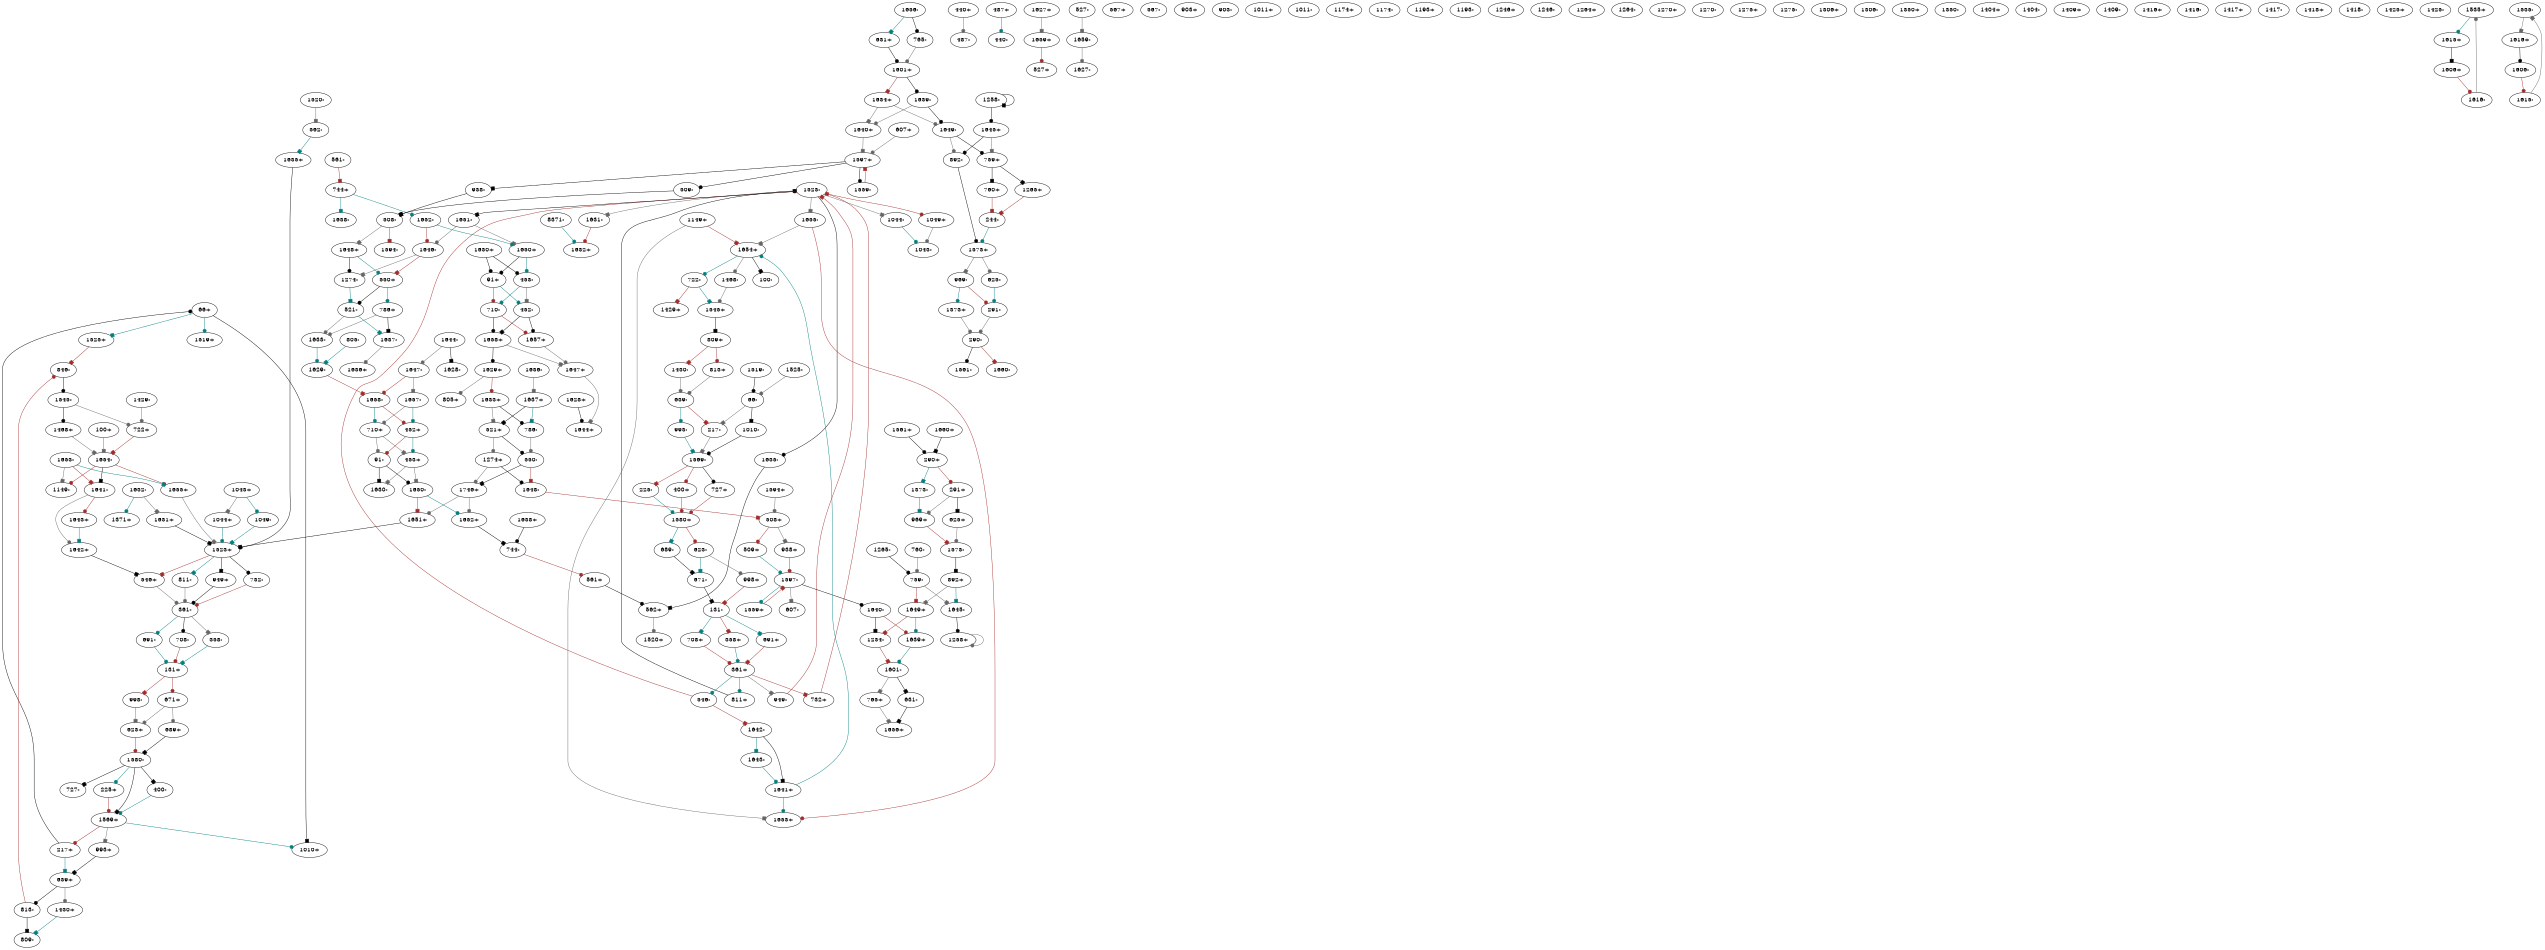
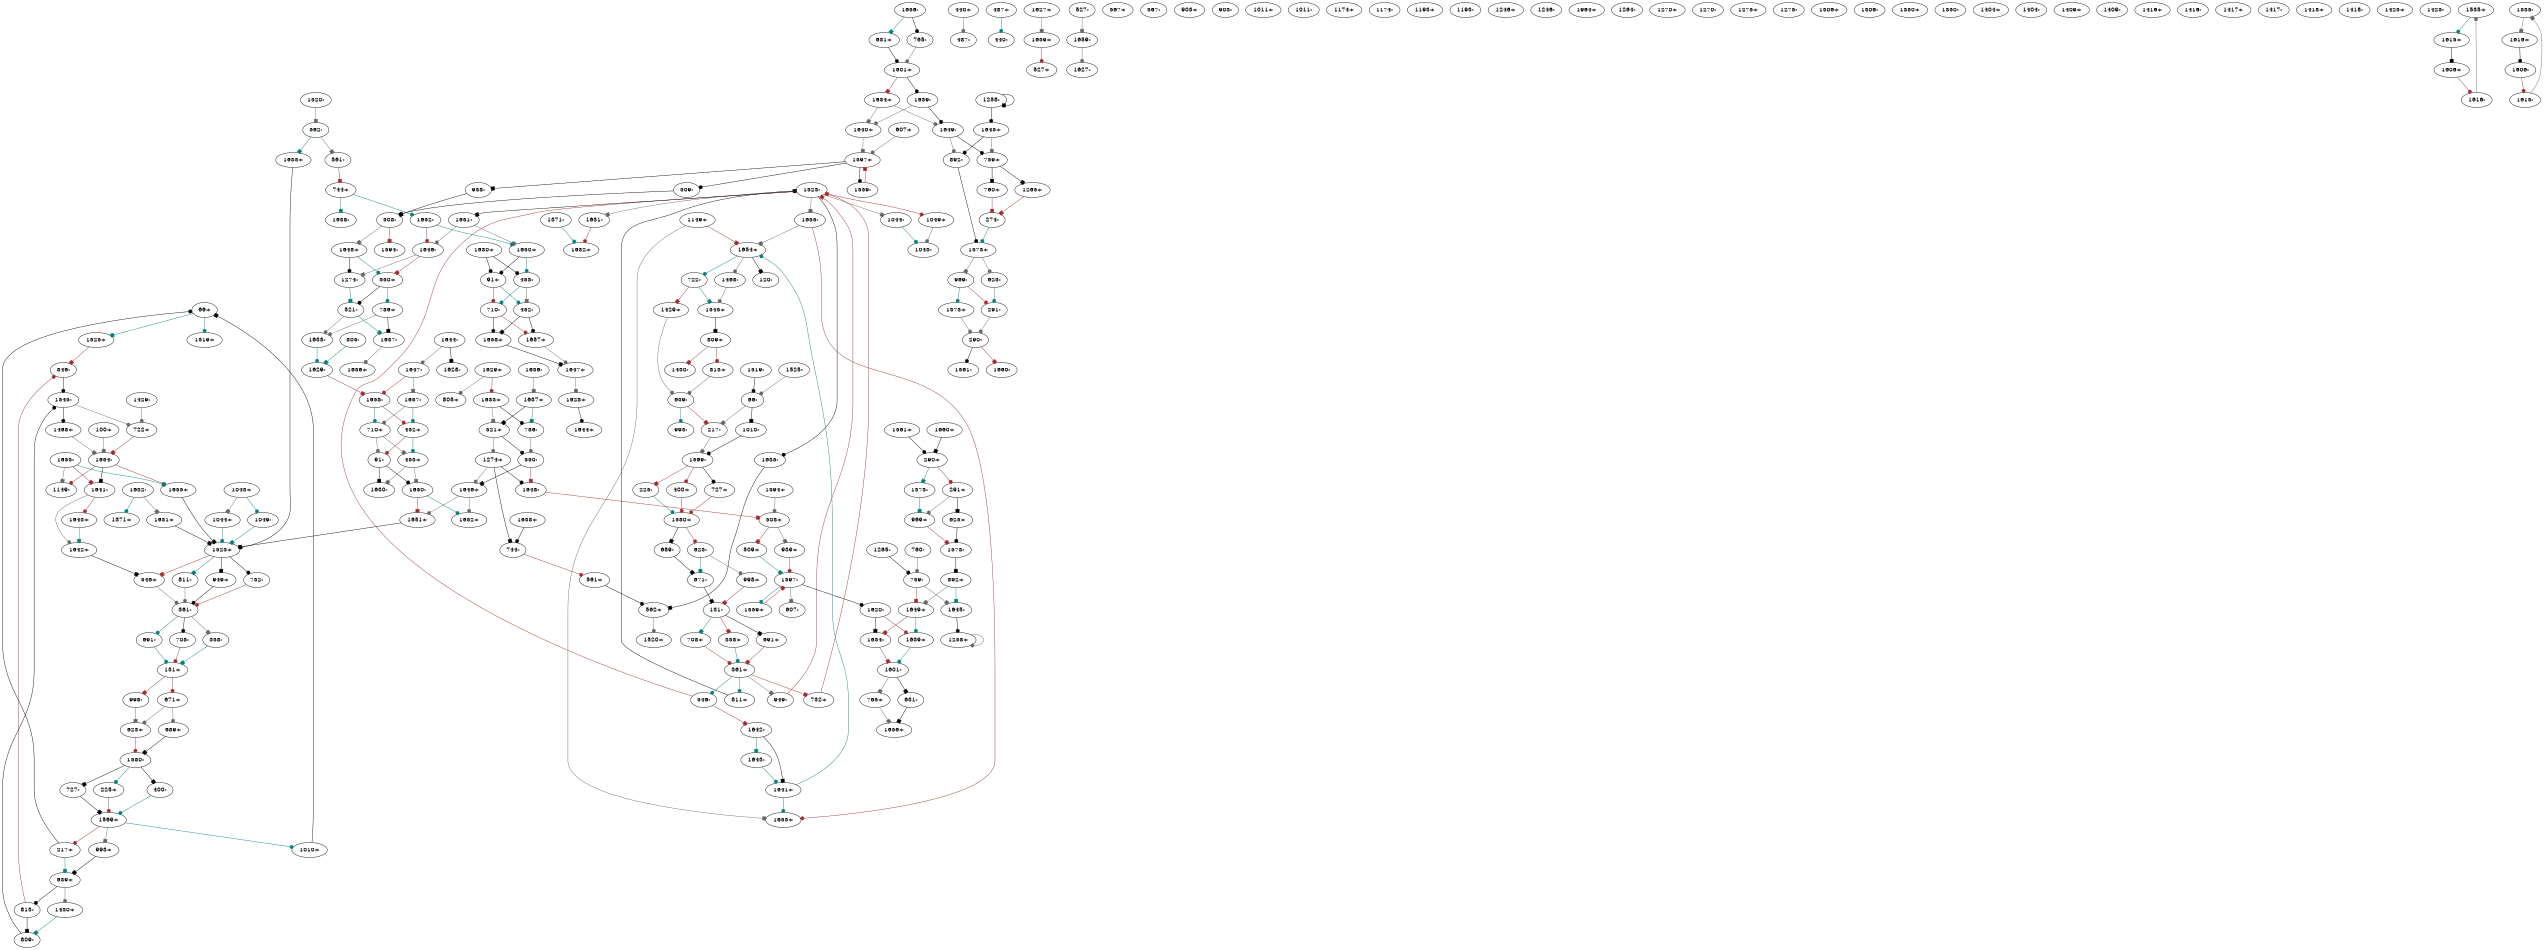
node "1264+": label "1264+" -> "1964+"
edge "562-" -> "561-": added
node "8371-": label "8371-" -> "1371-"
node "244-": label "244-" -> "274-"
node "100-": label "100-" -> "120-"
edge "1658+" -> "1629+": removed
edge "1658+" -> "1647+": color gray40 -> black
edge "1430-" -> "639-": now "1429+" -> "639-"
edge "1647+" -> "1644+": now "1647+" -> "1628+"
edge "993-" -> "1569-": removed
node "1746+": label "1746+" -> "1646+"
edge "1655+" -> "1523+": color gray40 -> black
edge "1580+" -> "689-": color teal -> black
edge "625+" -> "1573-": color gray40 -> black
edge "1652+" -> "744-": now "1274+" -> "744-"
edge "508+" -> "509+": arrowhead dot -> box
node "938+": label "938+" -> "939+"
edge "66+" -> "1010+": reversed
edge "509+" -> "1597-": arrowhead dot -> box
node "1640-": label "1640-" -> "1620-"
edge "131-" -> "691+": color teal -> black
node "1234-": label "1234-" -> "1634-"
edge "809-" -> "1545-": added
edge "1580-" -> "1569+": now "727-" -> "1569+"
